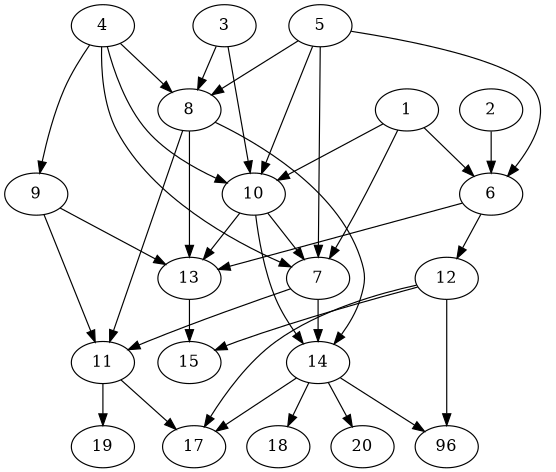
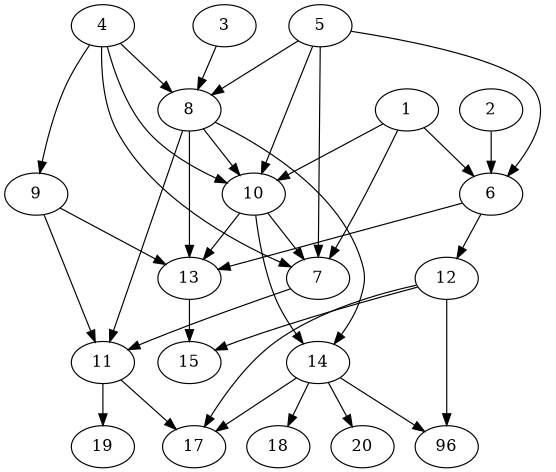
edge "3" -> "10": now "8" -> "10"
edge "7" -> "14": removed
